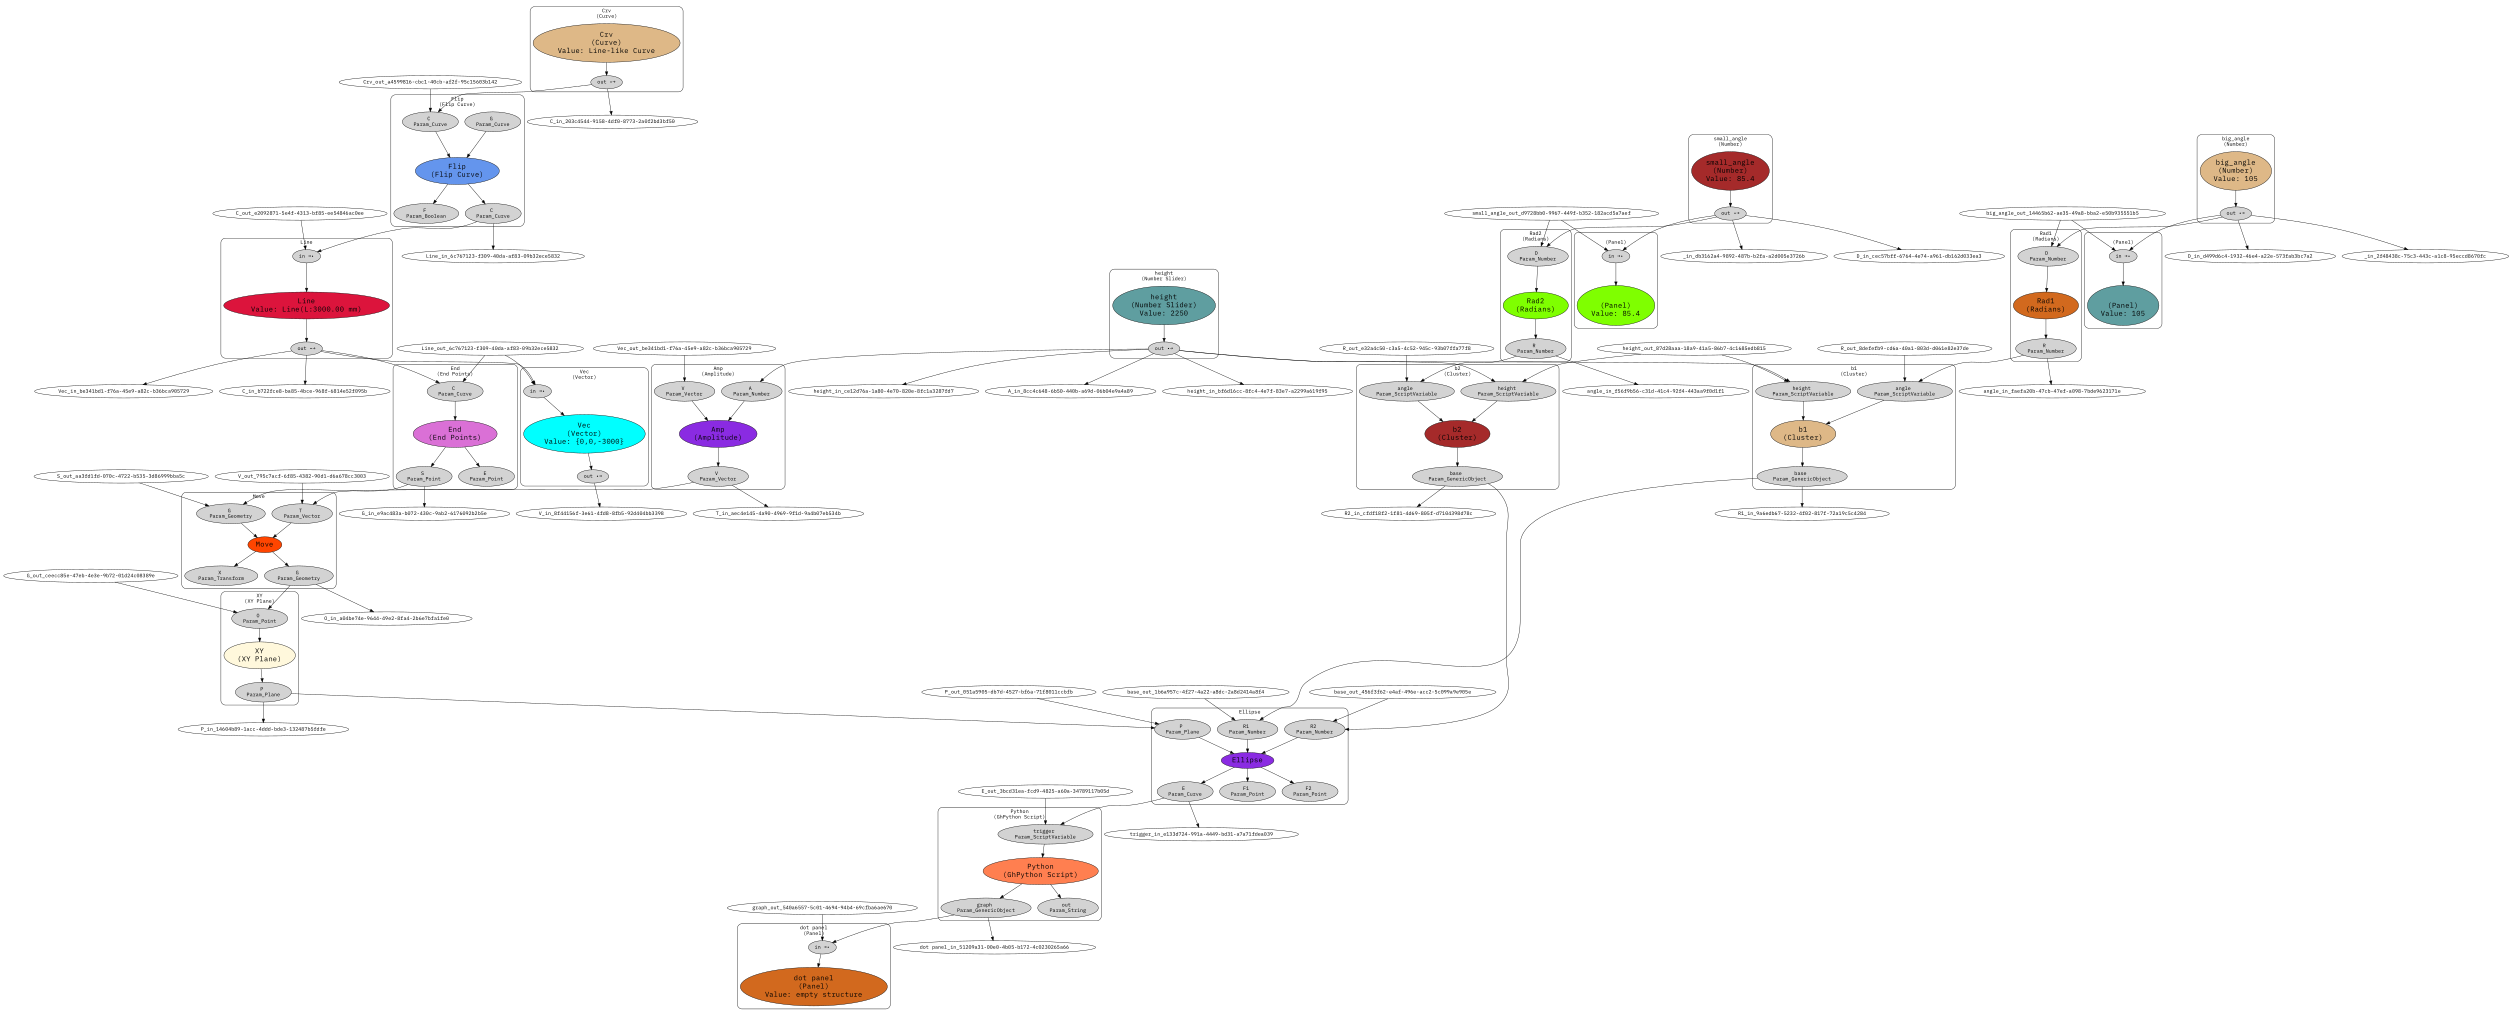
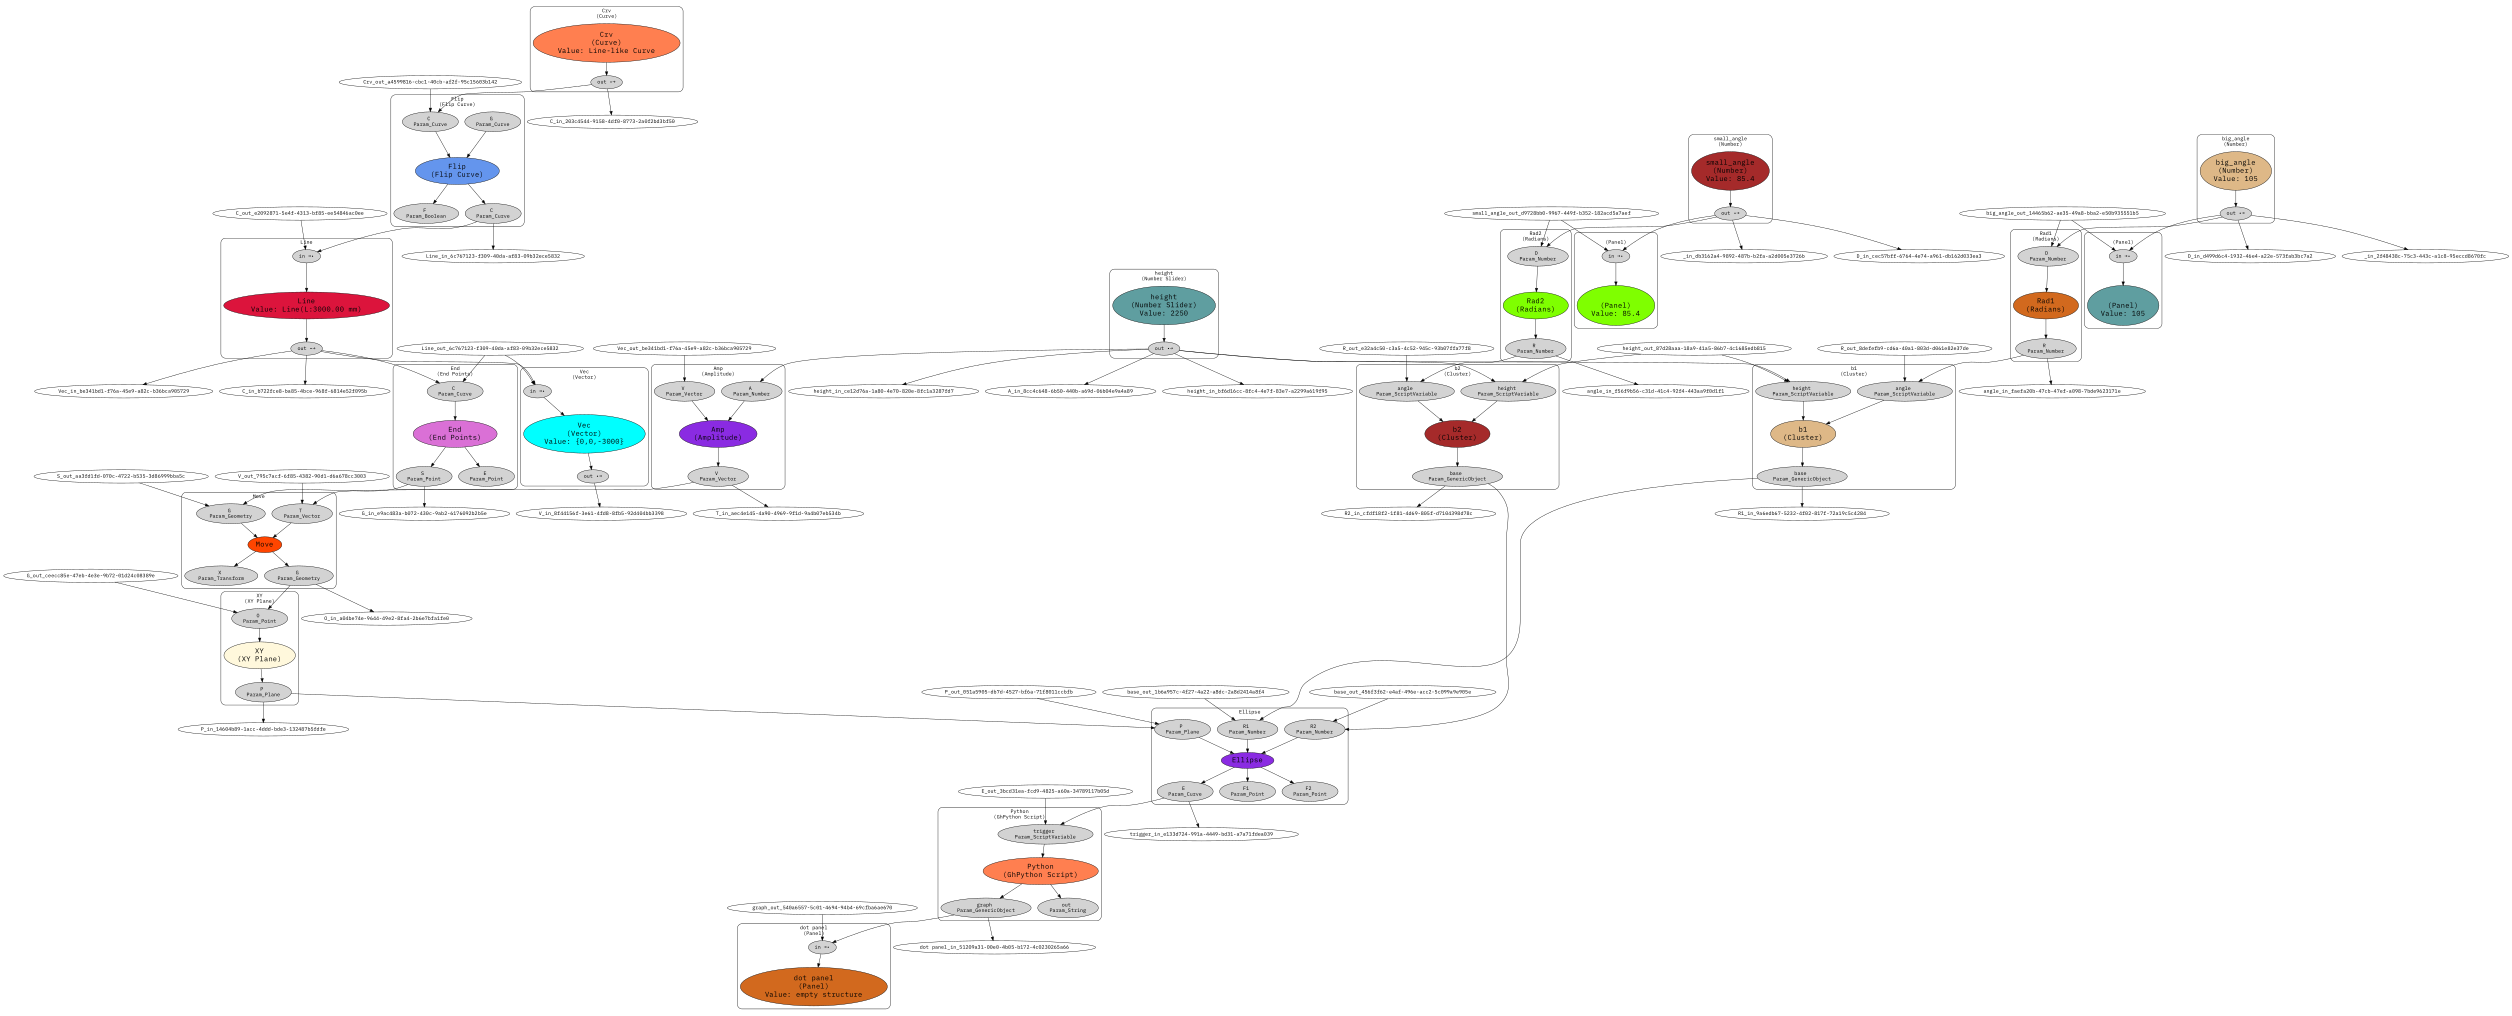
node "Crv (Curve) Value: Line-like Curve": fillcolor burlywood -> coral
